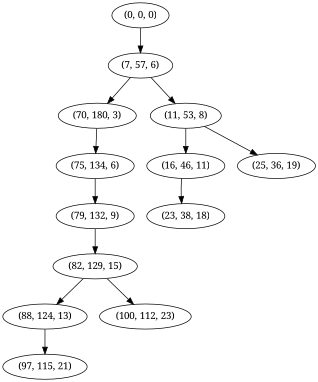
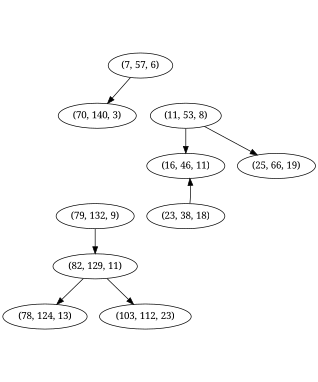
node "(0, 0, 0)": removed
edge "(7, 57, 6)" -> "(11, 53, 8)": removed
node "(70, 180, 3)": label "(70, 180, 3)" -> "(70, 140, 3)"
node "(75, 134, 6)": removed
node "(25, 36, 19)": label "(25, 36, 19)" -> "(25, 66, 19)"
edge "(16, 46, 11)" -> "(23, 38, 18)": reversed
node "(82, 129, 15)": label "(82, 129, 15)" -> "(82, 129, 11)"
node "(88, 124, 13)": label "(88, 124, 13)" -> "(78, 124, 13)"
node "(100, 112, 23)": label "(100, 112, 23)" -> "(103, 112, 23)"
node "(97, 115, 21)": removed
